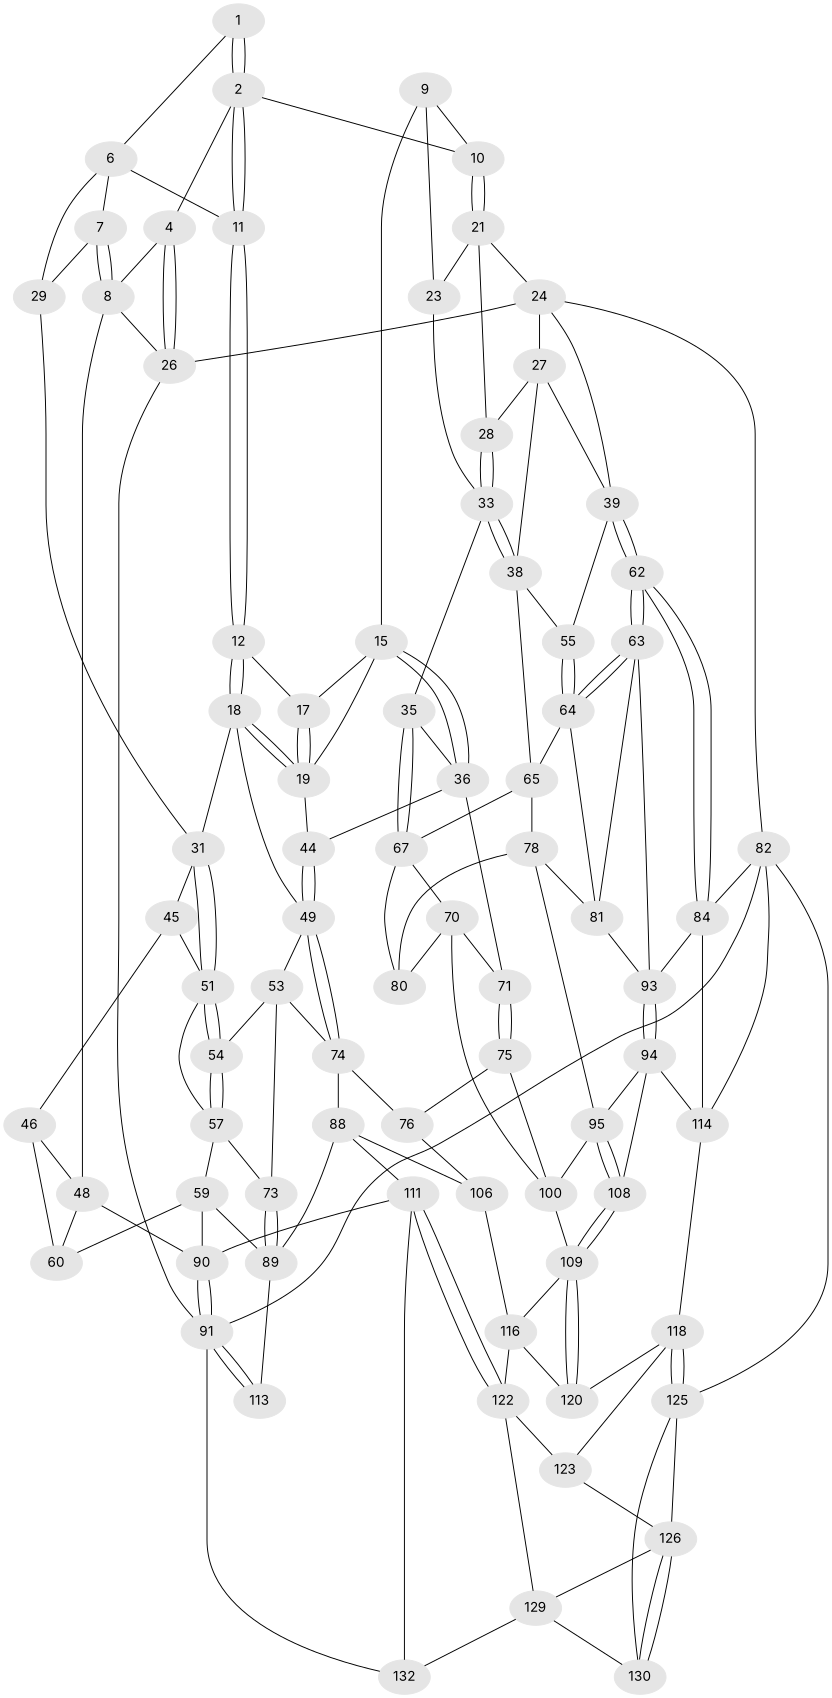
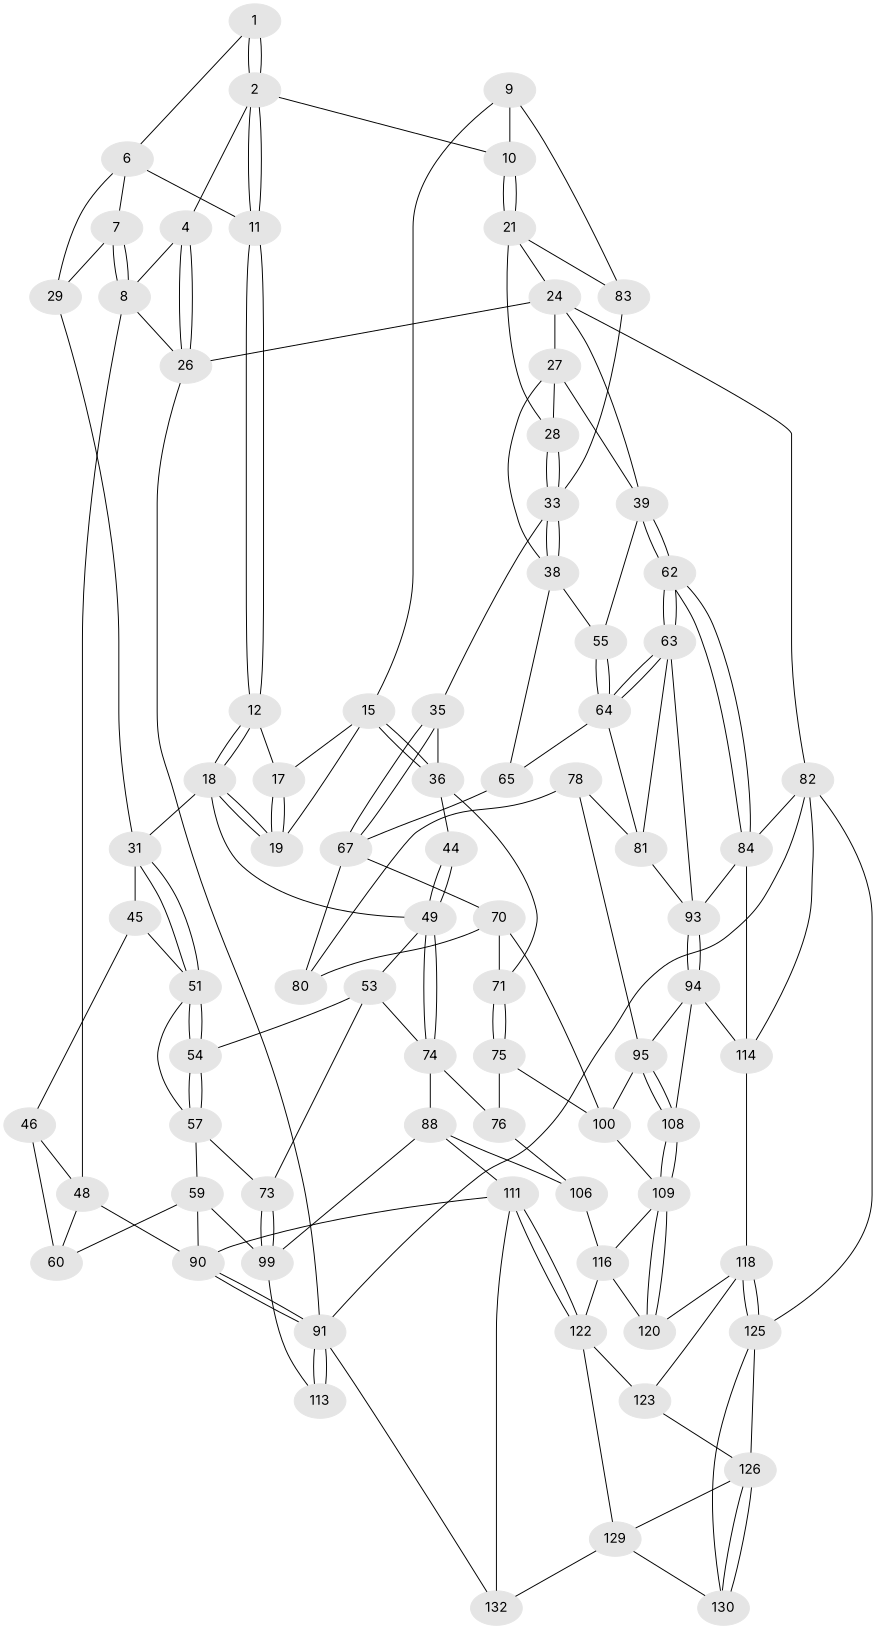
node "23": label "23" -> "83"
edge "19" -- "44": removed
edge "65" -- "78": removed
node "89": label "89" -> "99"
